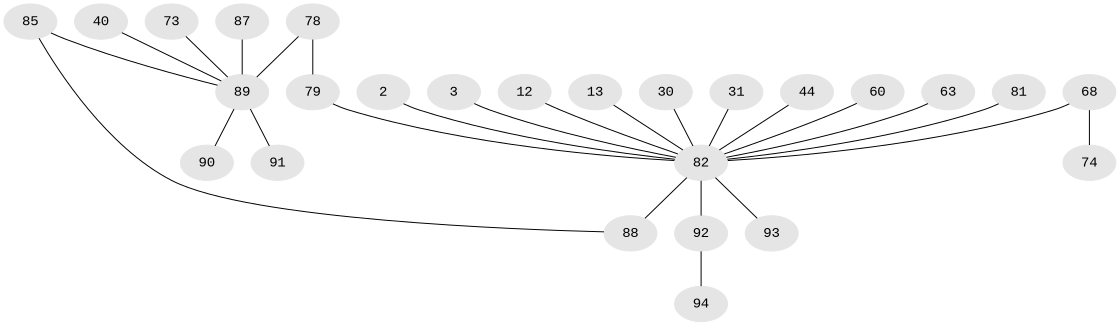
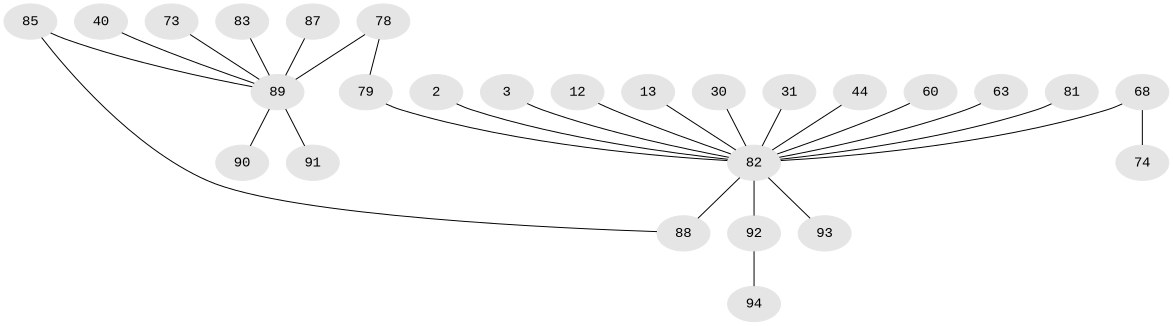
node "83": added
